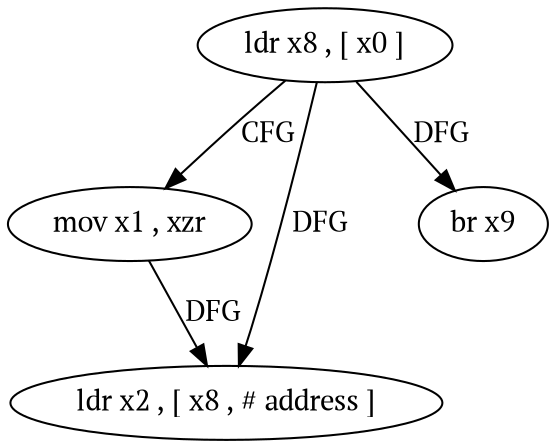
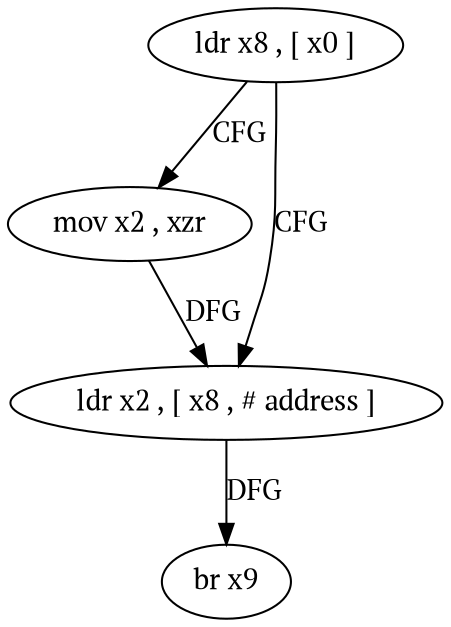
edge "ldr x8 , [ x0 ]" -> "br x9": now "ldr x2 , [ x8 , # address ]" -> "br x9"
node "mov x1 , xzr": label "mov x1 , xzr" -> "mov x2 , xzr"
edge "ldr x8 , [ x0 ]" -> "ldr x2 , [ x8 , # address ]": label "DFG" -> "CFG"
